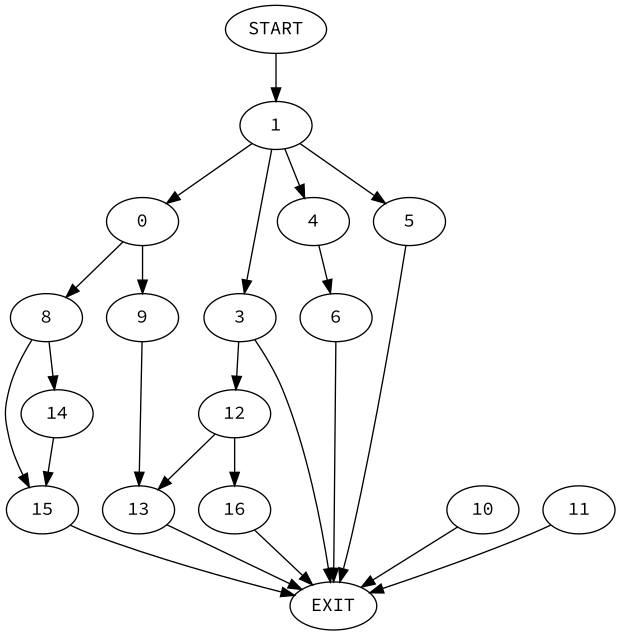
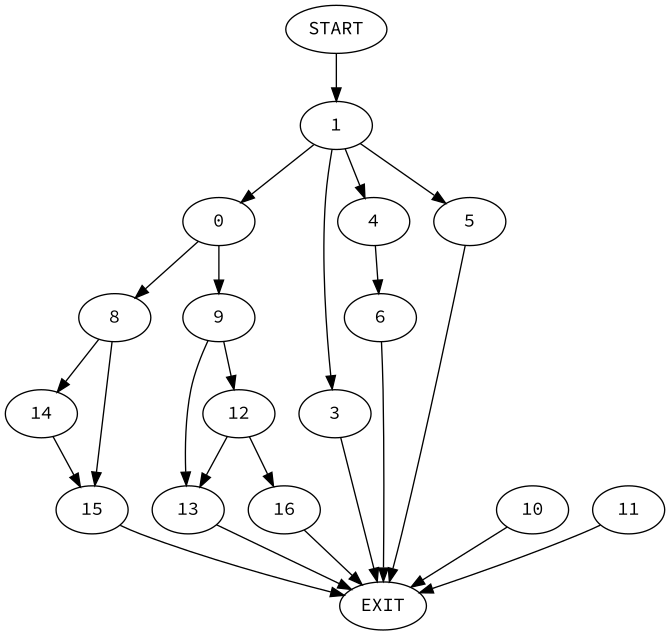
edge "3" -> "12": now "9" -> "12"
